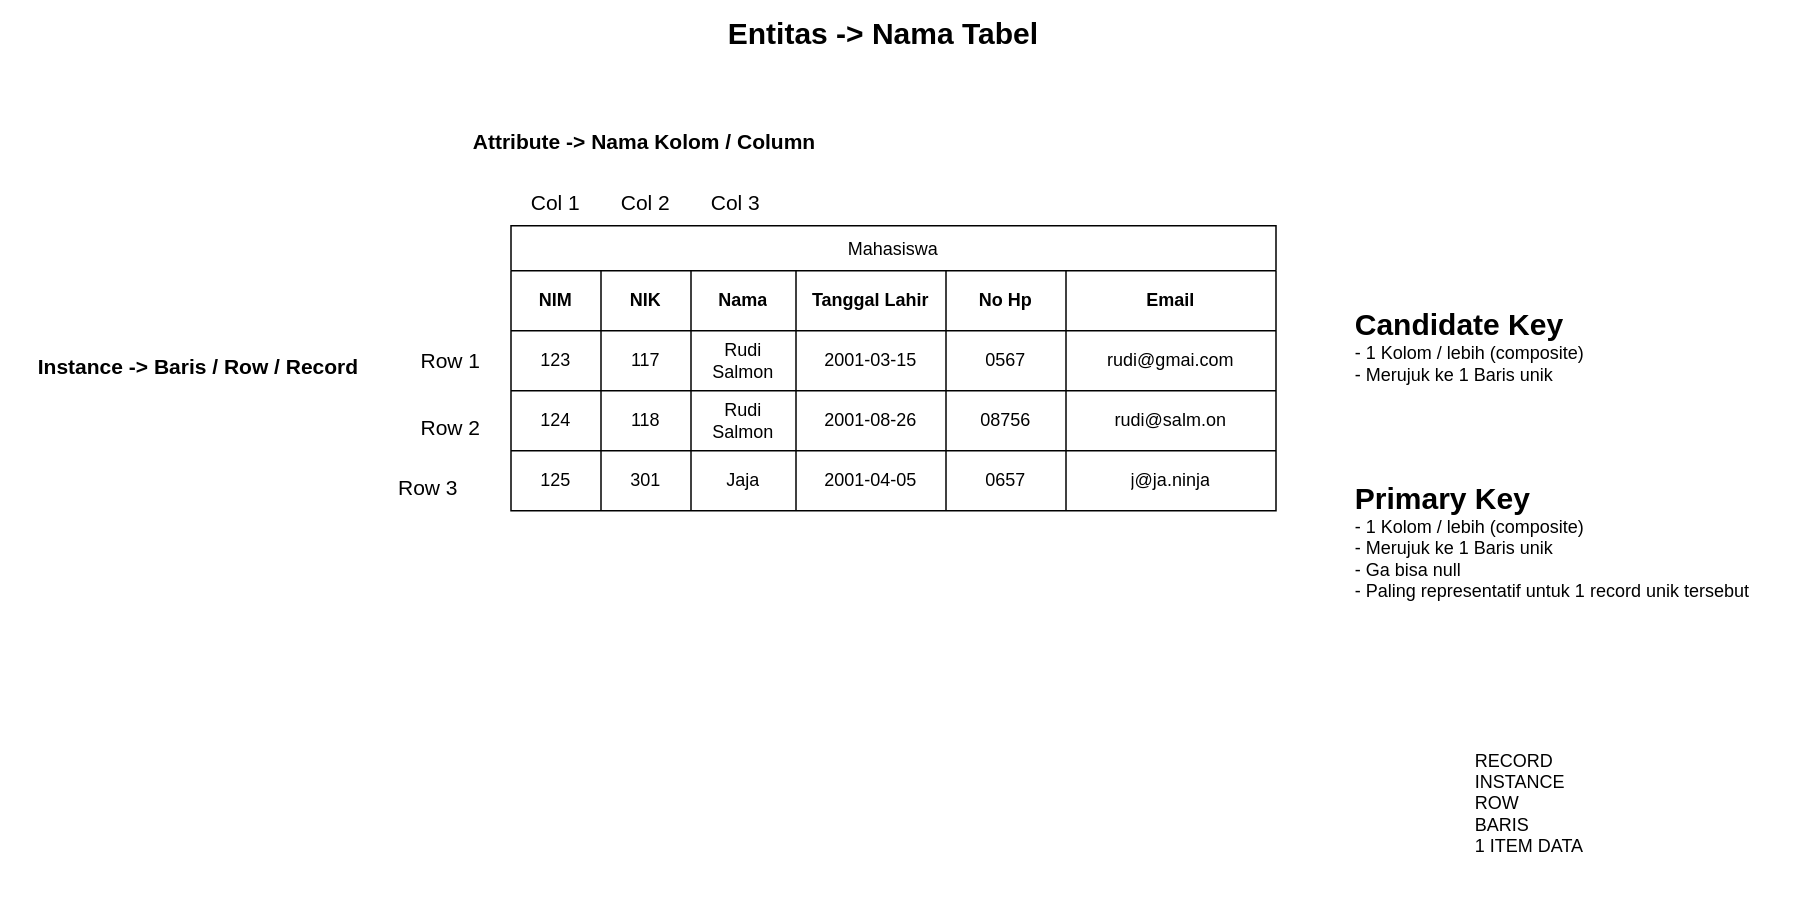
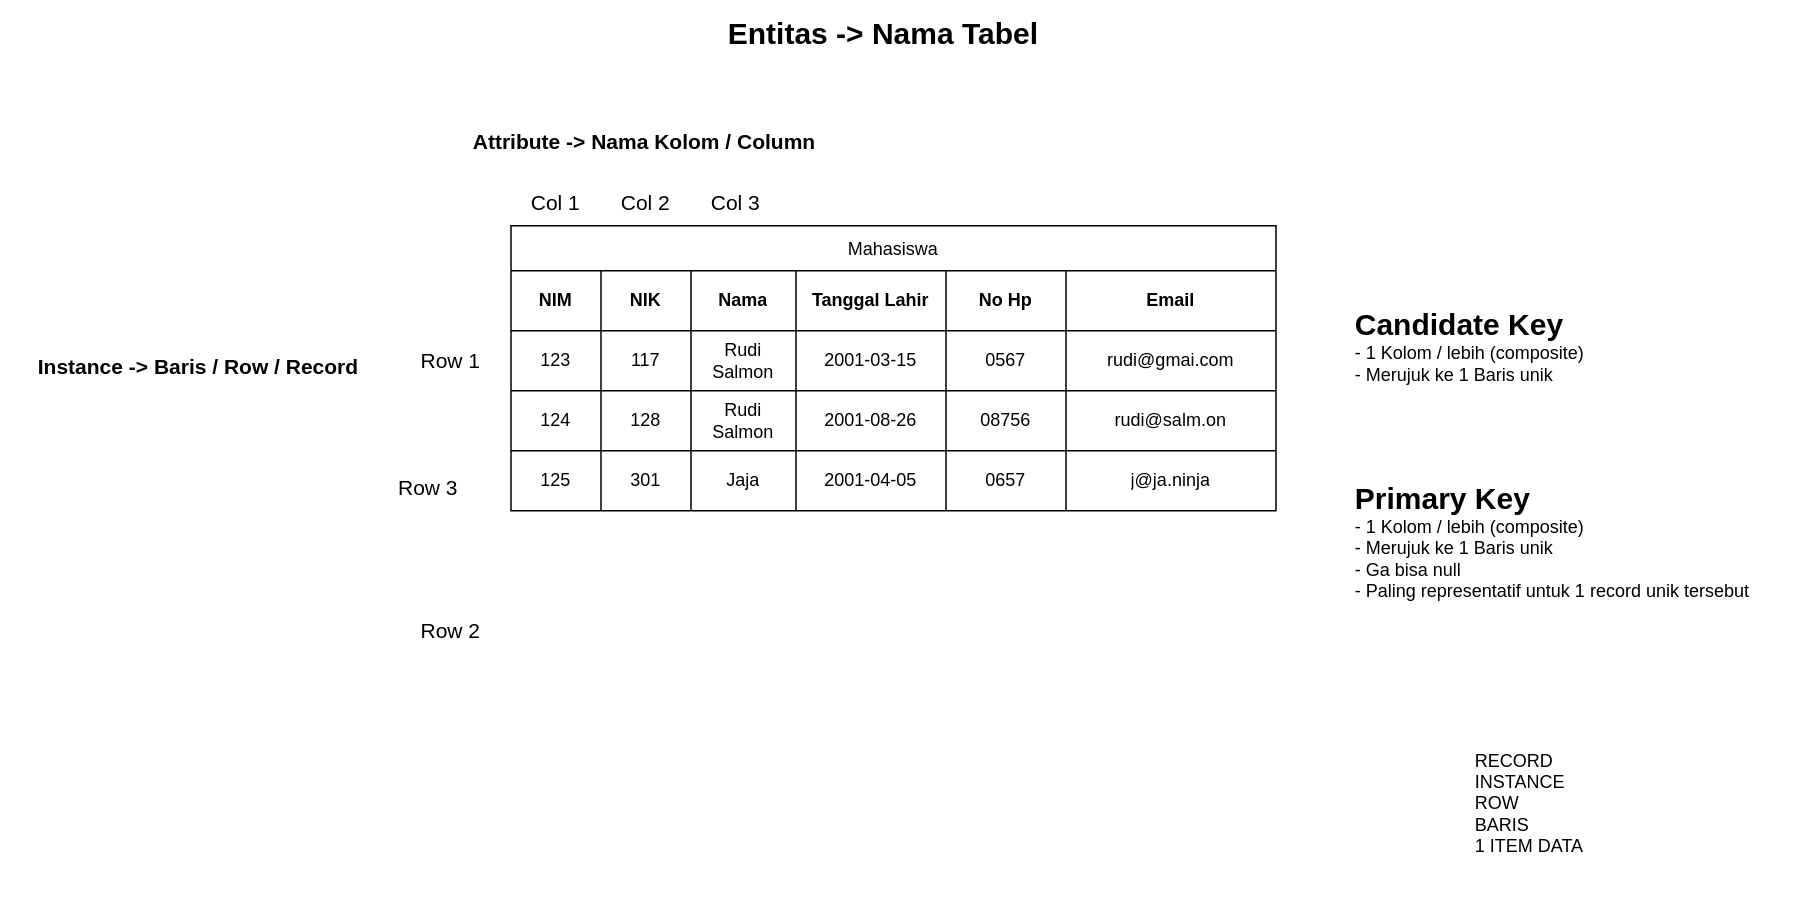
node "118": label "118" -> "128"
node "Row 2": moved (451, 428) -> (451, 631)
